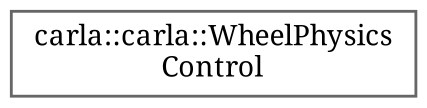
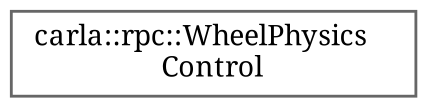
node "carla::carla::WheelPhysics Control": label "carla::carla::WheelPhysics Control" -> "carla::rpc::WheelPhysics Control"
